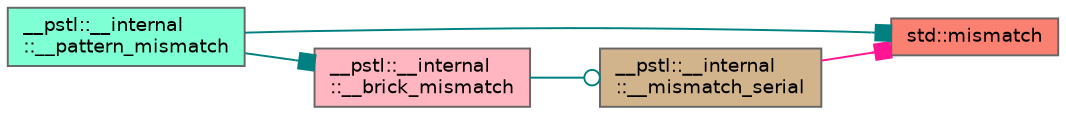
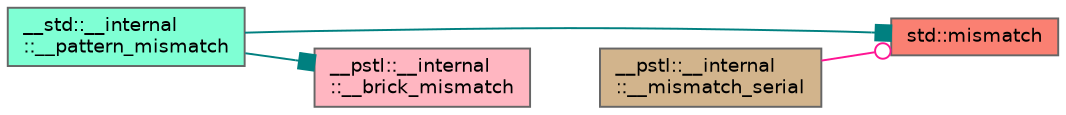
node "__pstl::__internal ::__pattern_mismatch": label "__pstl::__internal ::__pattern_mismatch" -> "__std::__internal ::__pattern_mismatch"
edge "__pstl::__internal ::__mismatch_serial" -> "std::mismatch": arrowhead box -> odot
edge "__pstl::__internal ::__brick_mismatch" -> "__pstl::__internal ::__mismatch_serial": removed
